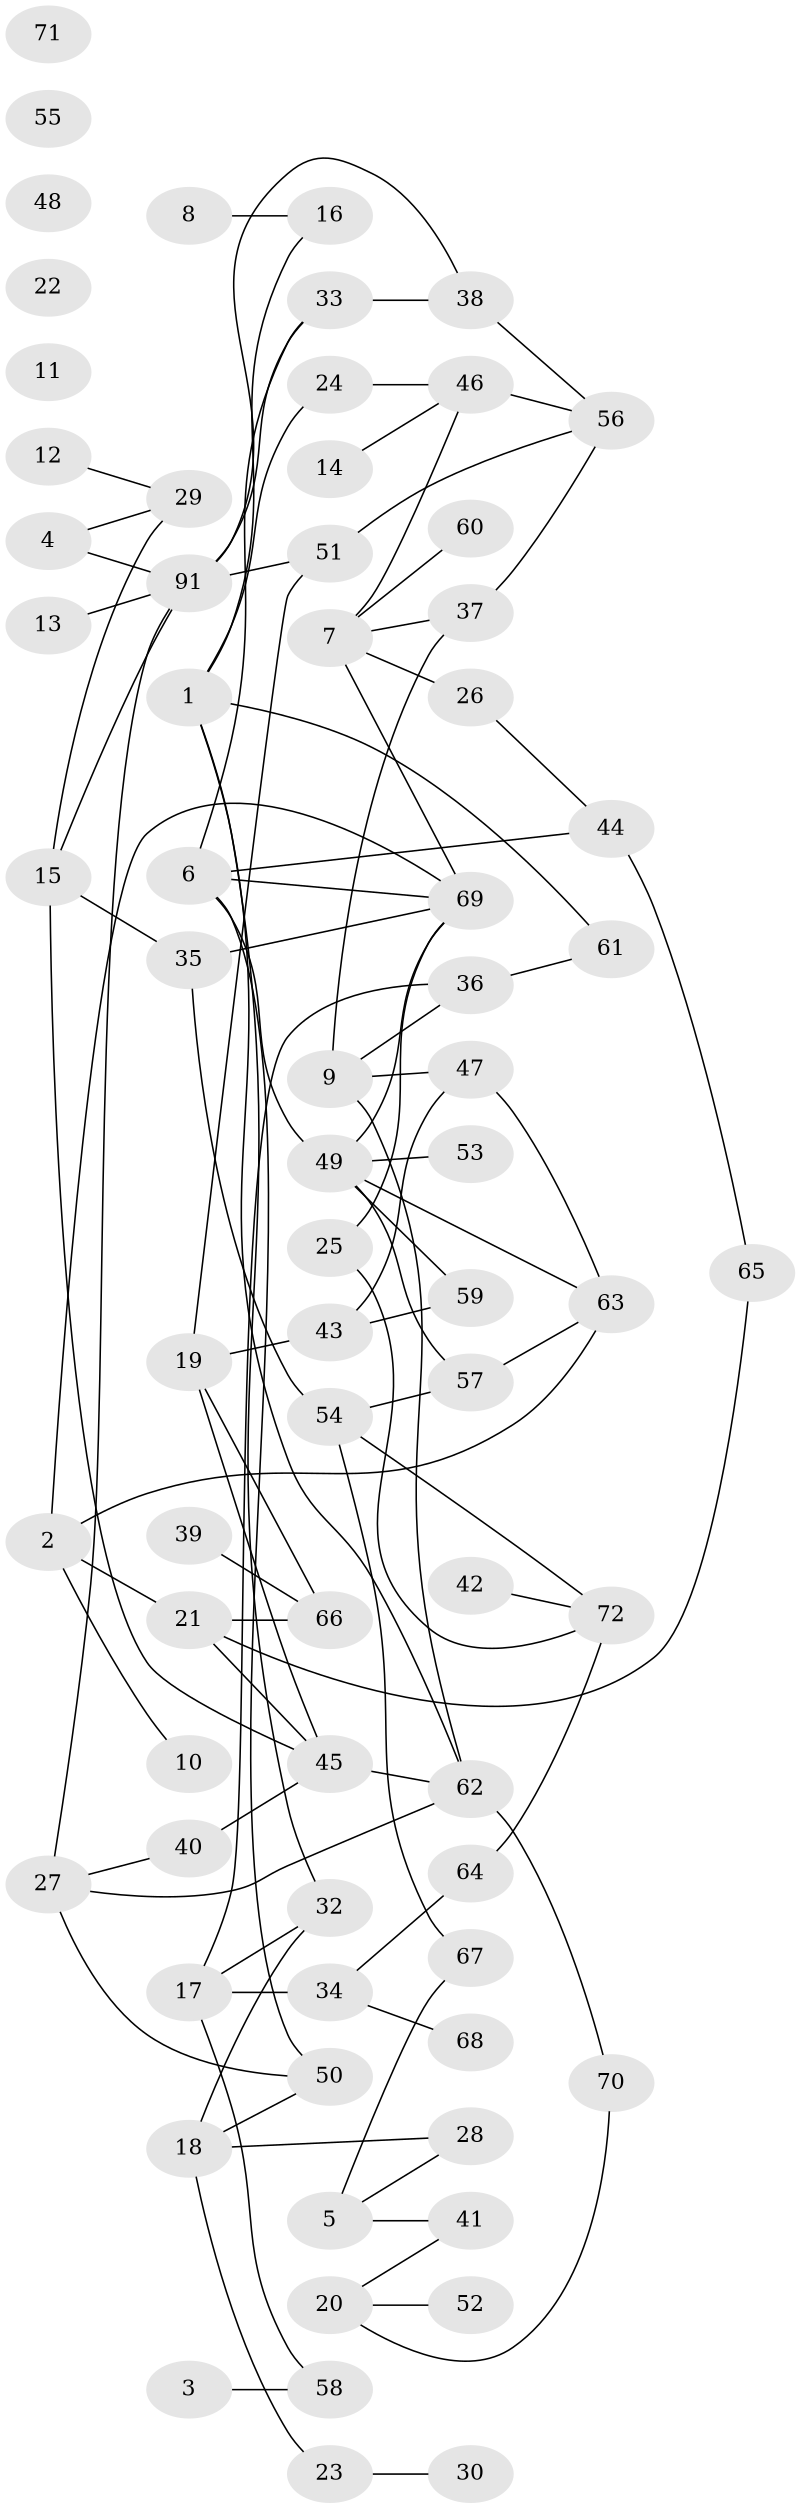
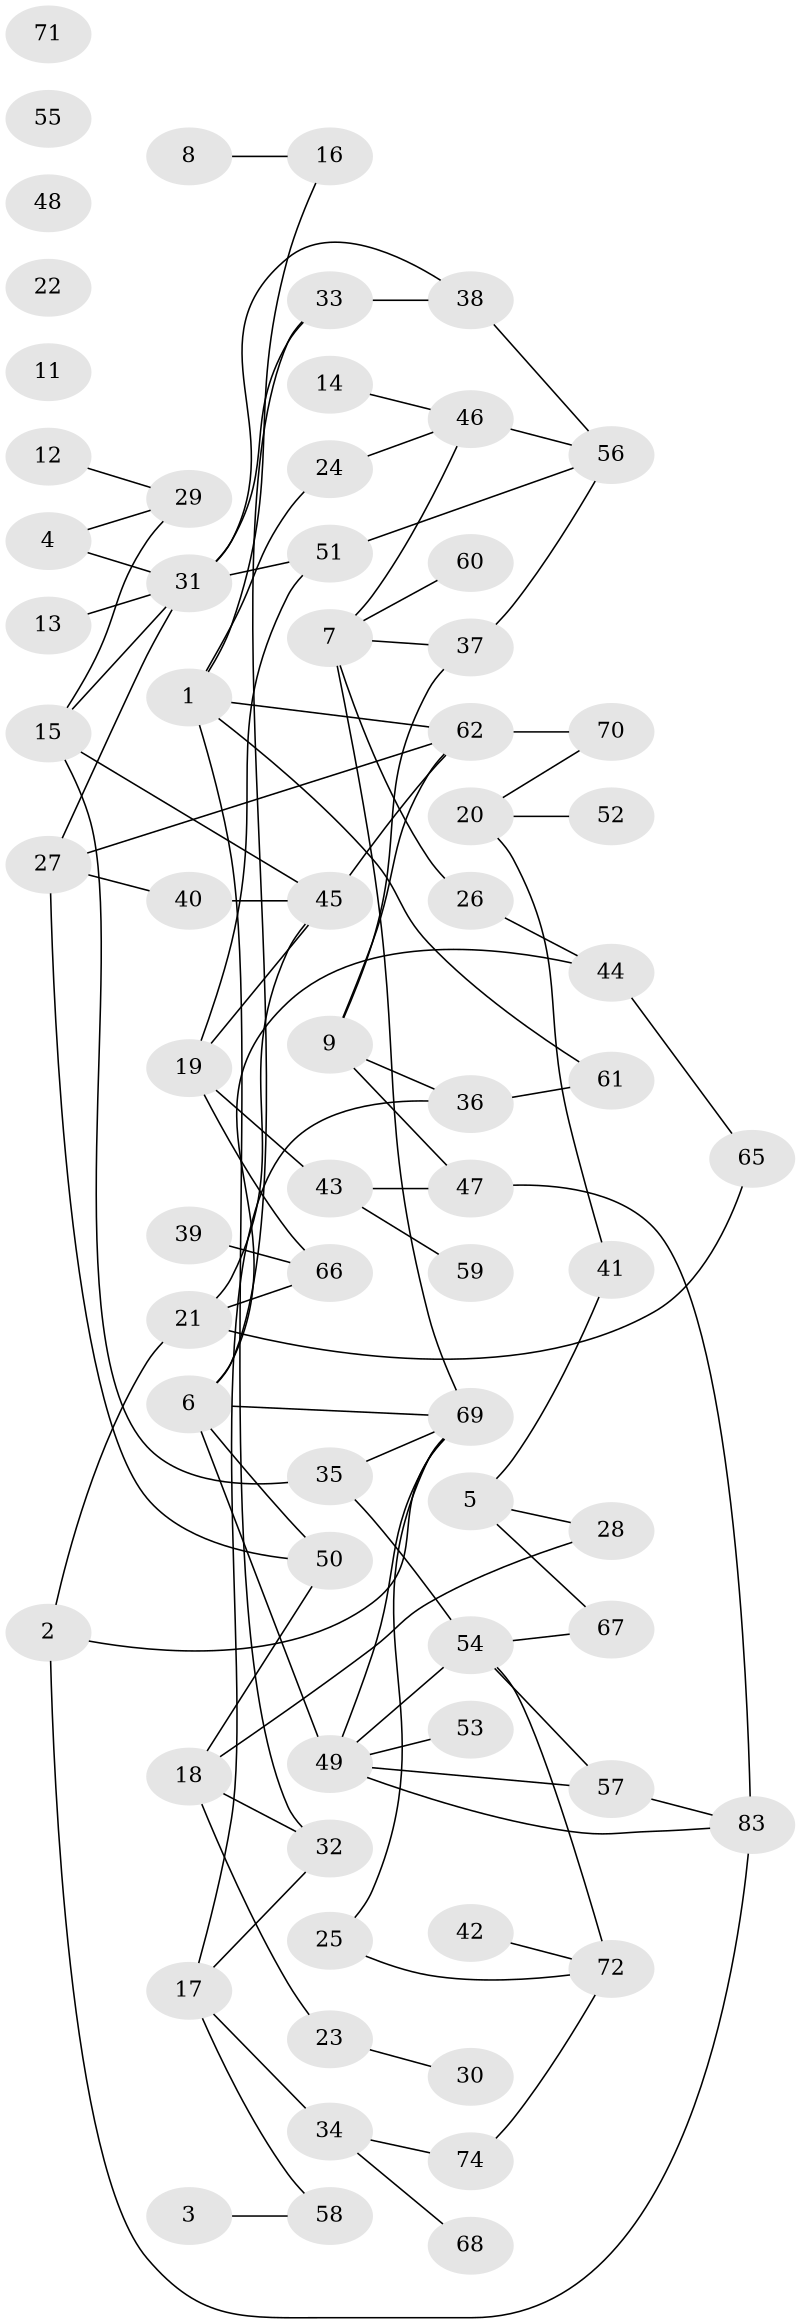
node "91": label "91" -> "31"
edge "49" -- "59": now "49" -- "54"
node "63": label "63" -> "83"
node "10": removed
node "64": label "64" -> "74"
